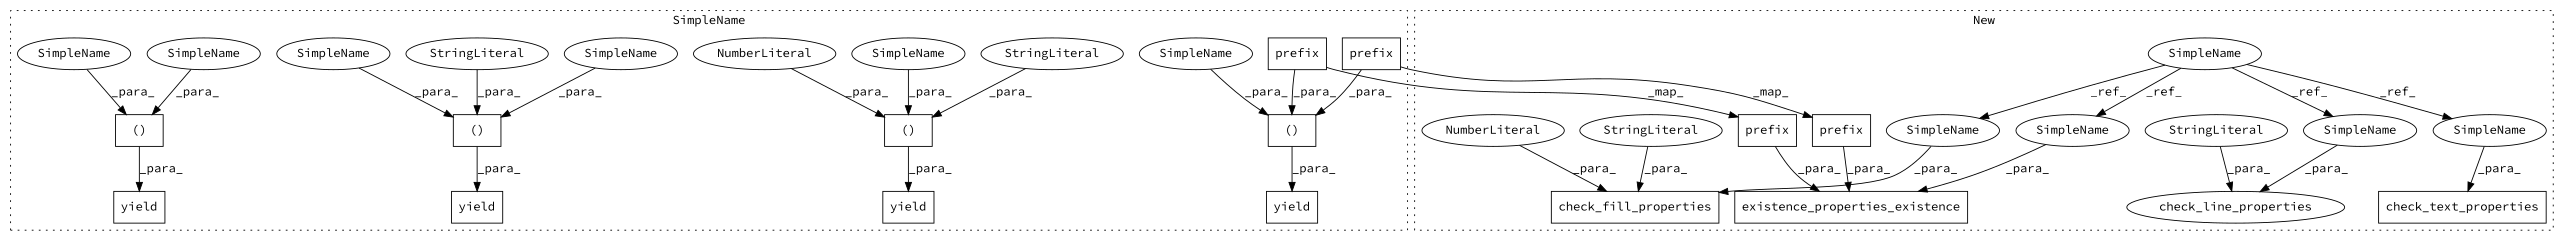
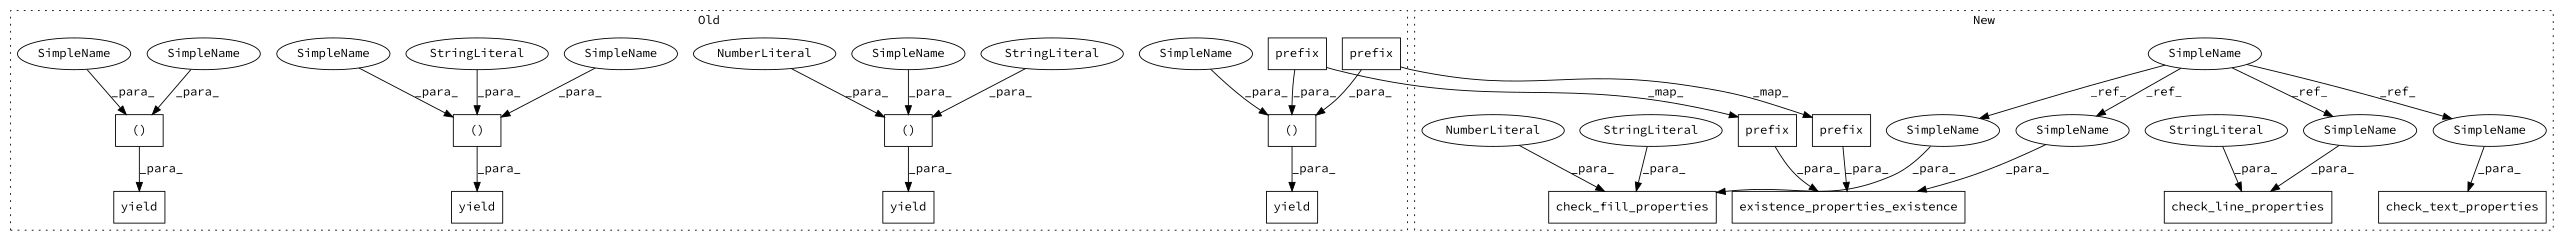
cluster "SimpleName": label "SimpleName" -> "Old"
node "check_line_properties": shape ellipse -> box
